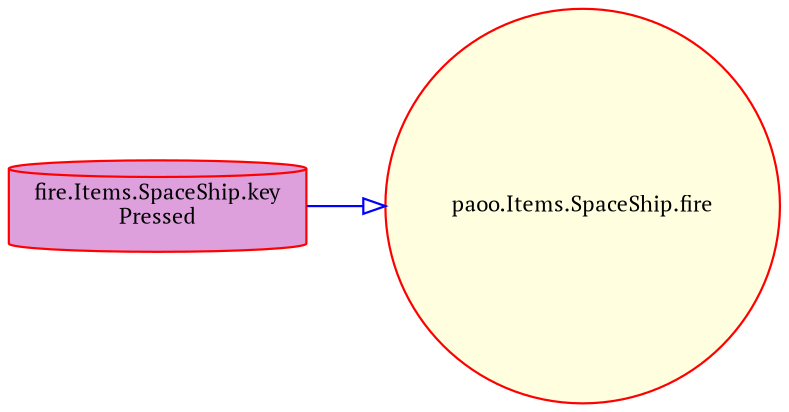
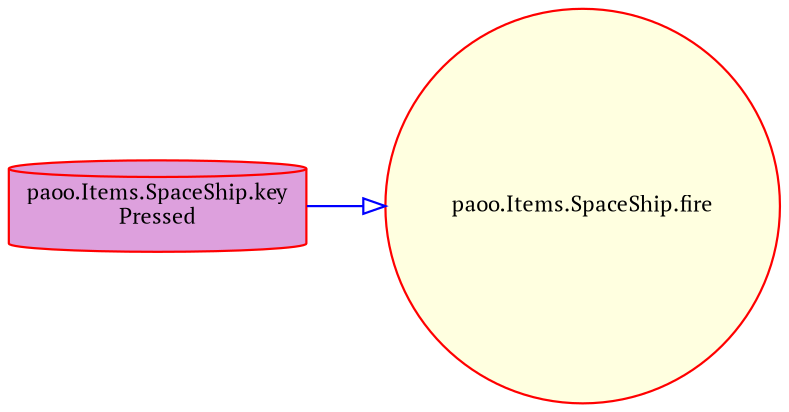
node "fire.Items.SpaceShip.key Pressed": label "fire.Items.SpaceShip.key Pressed" -> "paoo.Items.SpaceShip.key Pressed"
